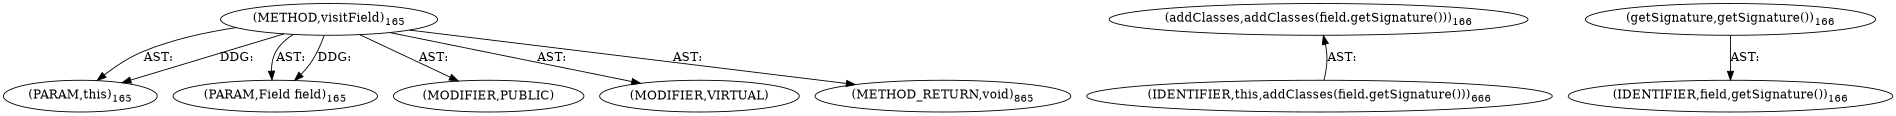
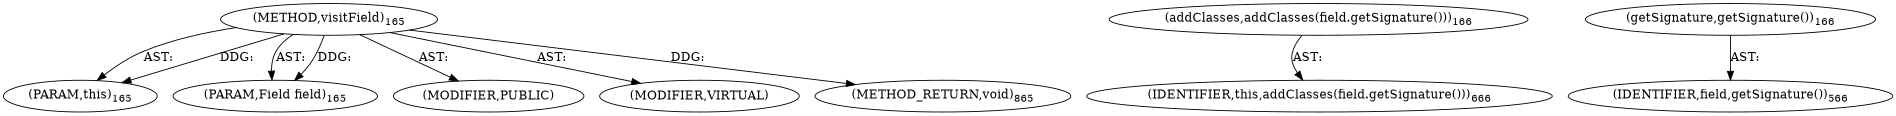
edge "(METHOD,visitField)" -> "(METHOD_RETURN,void)": label "AST: " -> "DDG: "
edge "(IDENTIFIER,this,addClasses(field.getSignature()))" -> "(addClasses,addClasses(field.getSignature()))": reversed
node "(IDENTIFIER,field,getSignature())": text "166" -> "566"
